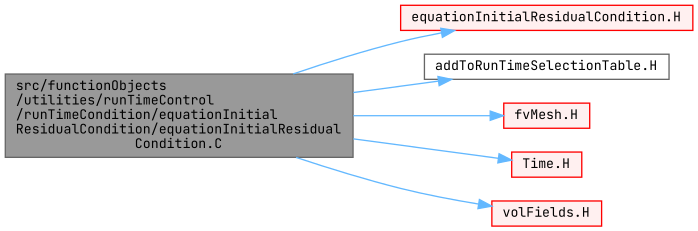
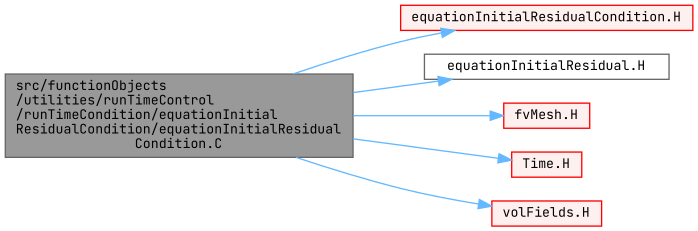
node "addToRunTimeSelectionTable.H": label "addToRunTimeSelectionTable.H" -> "equationInitialResidual.H"
